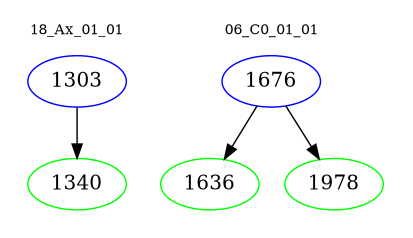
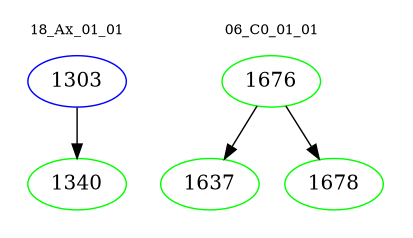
node "1676": color blue -> green
node "1636": label "1636" -> "1637"
node "1978": label "1978" -> "1678"
